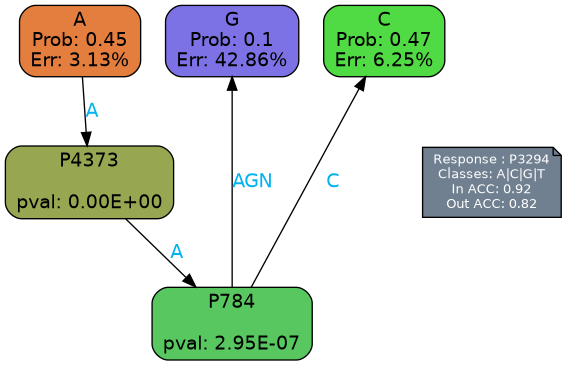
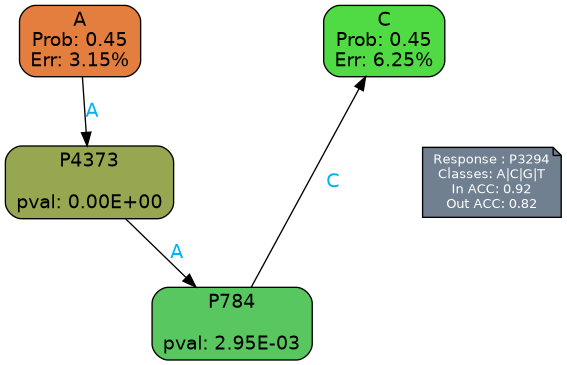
node "A Prob: 0.45 Err: 3.13%": label "A Prob: 0.45 Err: 3.13%" -> "A Prob: 0.45 Err: 3.15%"
node "G Prob: 0.1 Err: 42.86%": removed
node "C Prob: 0.47 Err: 6.25%": label "C Prob: 0.47 Err: 6.25%" -> "C Prob: 0.45 Err: 6.25%"
node "P784 pval: 2.95E-07": label "P784 pval: 2.95E-07" -> "P784 pval: 2.95E-03"
